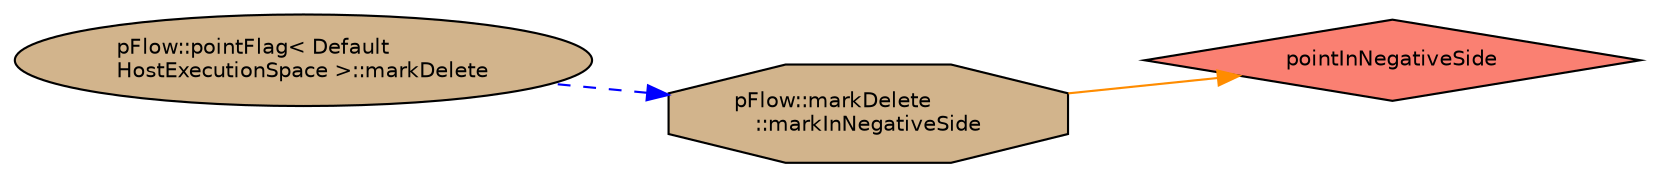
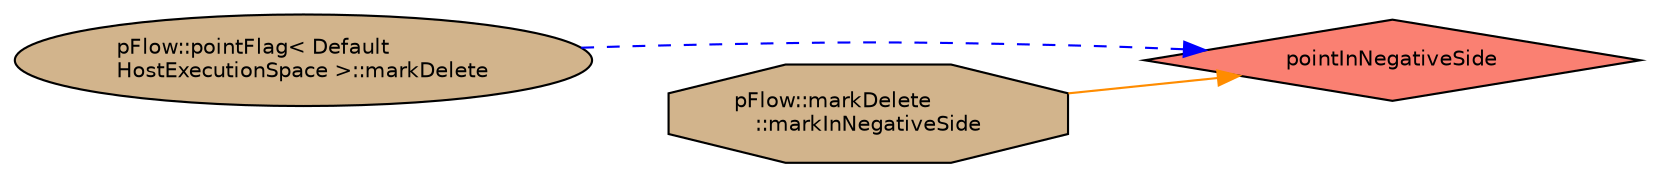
edge "pFlow::pointFlag< Default HostExecutionSpace >::markDelete" -> "pFlow::markDelete ::markInNegativeSide": now "pFlow::pointFlag< Default HostExecutionSpace >::markDelete" -> "pointInNegativeSide"
